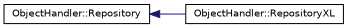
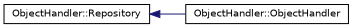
node "ObjectHandler::RepositoryXL": label "ObjectHandler::RepositoryXL" -> "ObjectHandler::ObjectHandler"
